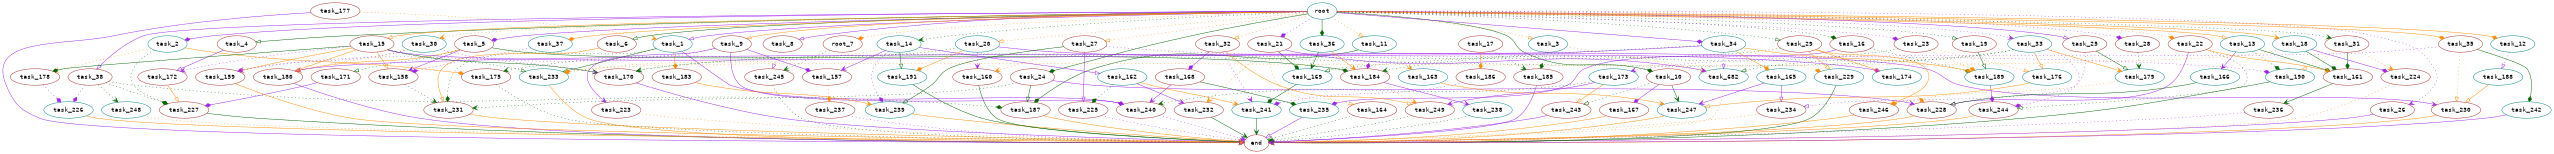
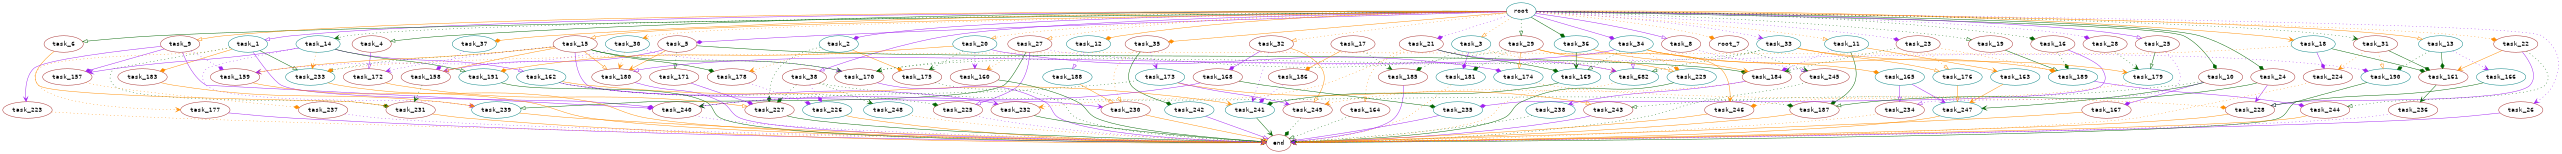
edge "task_177" -> "task_1": reversed
edge "task_11" -> "task_163": style dotted -> solid
edge "task_13" -> "task_166": style solid -> dotted
edge "task_33" -> "task_244": removed
node "task_181": added
edge "task_24" -> "task_231": removed
